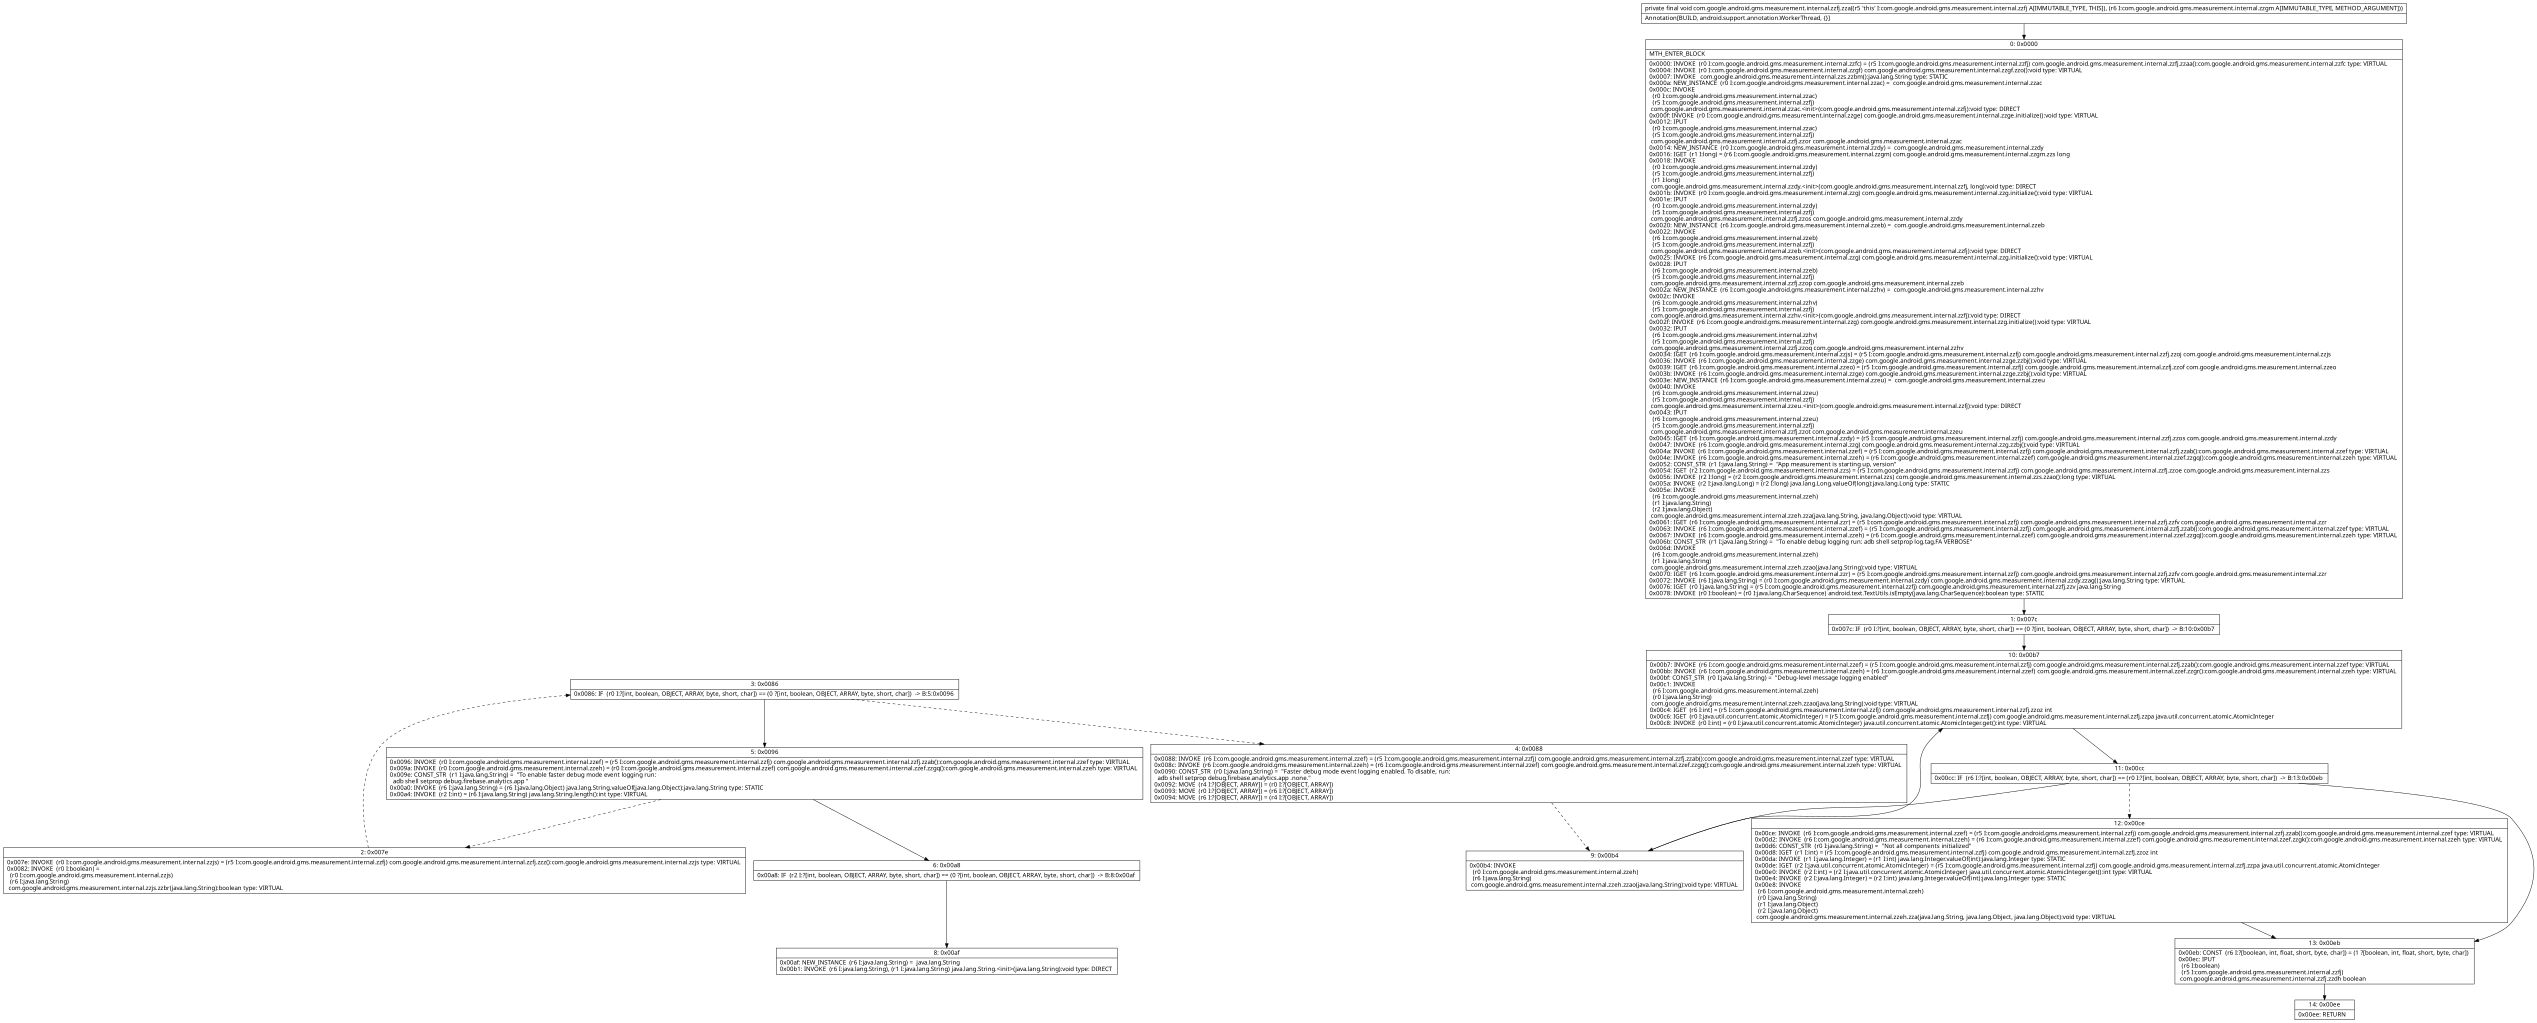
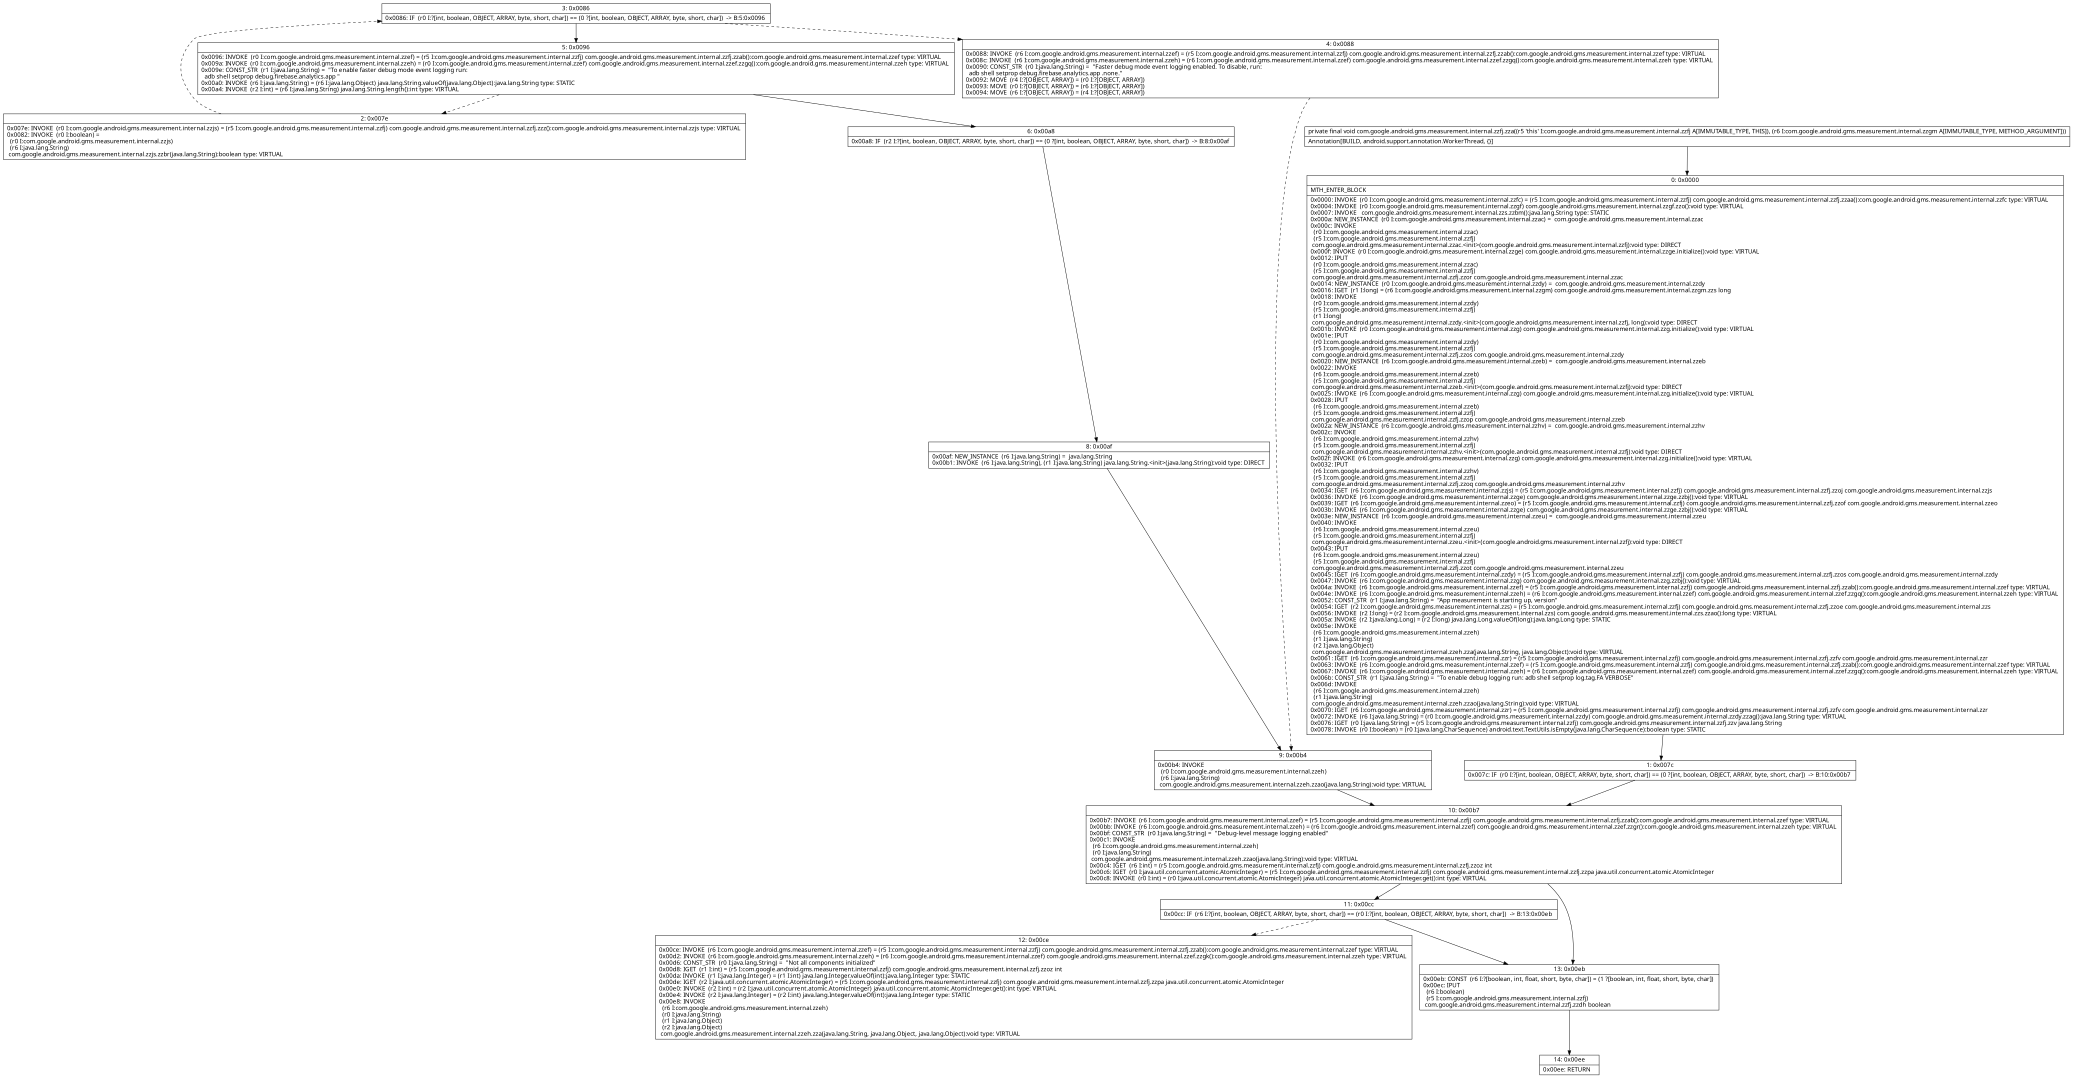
edge "11: 0x00cc" -> "9: 0x00b4": now "8: 0x00af" -> "9: 0x00b4"
edge "12: 0x00ce" -> "13: 0x00eb": now "10: 0x00b7" -> "13: 0x00eb"
